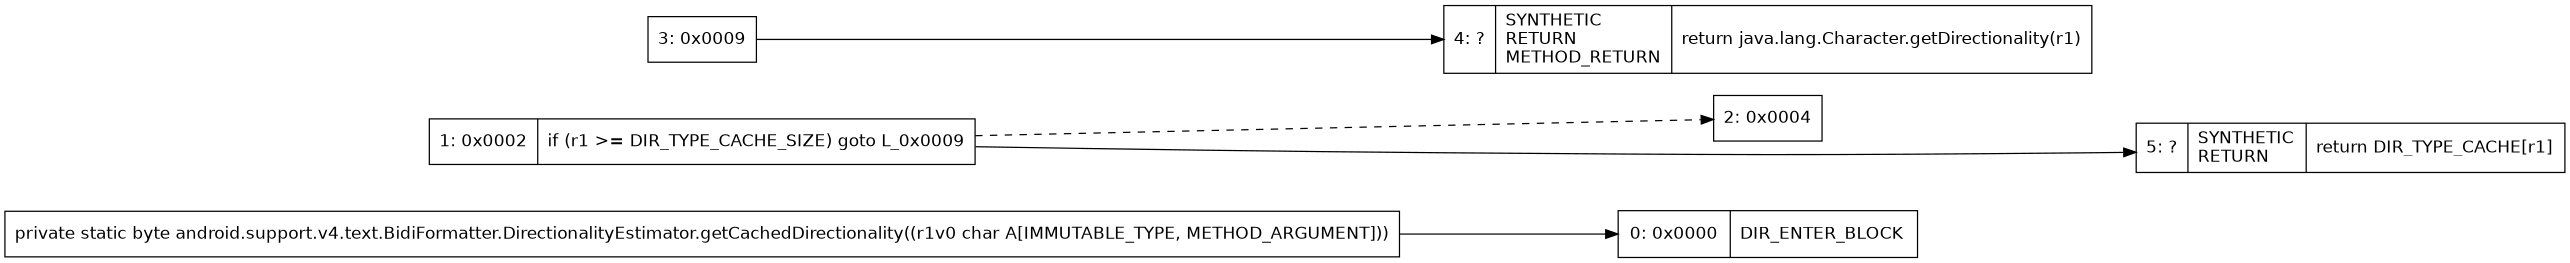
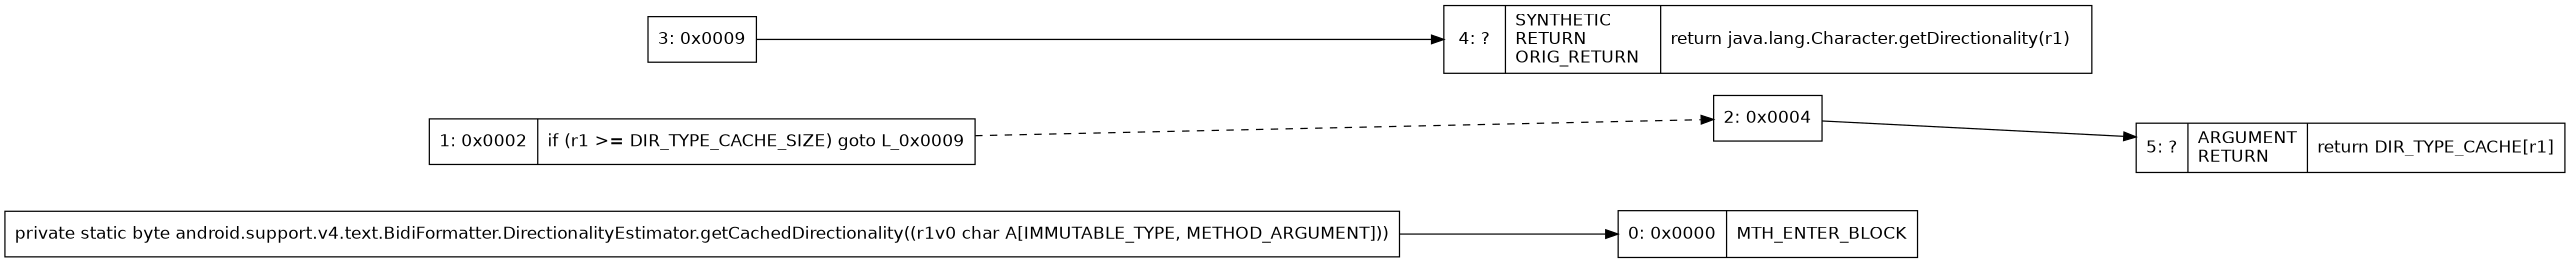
node "4: ?": text "METHOD_RETURN" -> "ORIG_RETURN"
node "5: ?": text "SYNTHETIC" -> "ARGUMENT"
edge "1: 0x0002" -> "5: ?": now "2: 0x0004" -> "5: ?"
node "0: 0x0000": text "DIR_ENTER_BLOCK" -> "MTH_ENTER_BLOCK"
